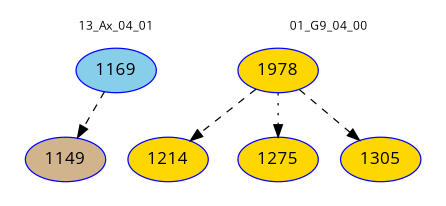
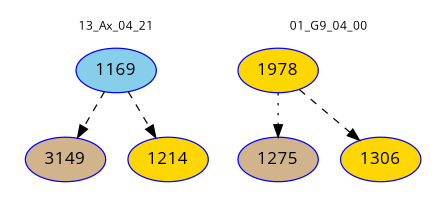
cluster "13_Ax_04_01": label "13_Ax_04_01" -> "13_Ax_04_21"
edge "1978" -> "1214": now "1169" -> "1214"
node "1149": label "1149" -> "3149"
node "1275": fillcolor gold -> tan
node "1305": label "1305" -> "1306"
